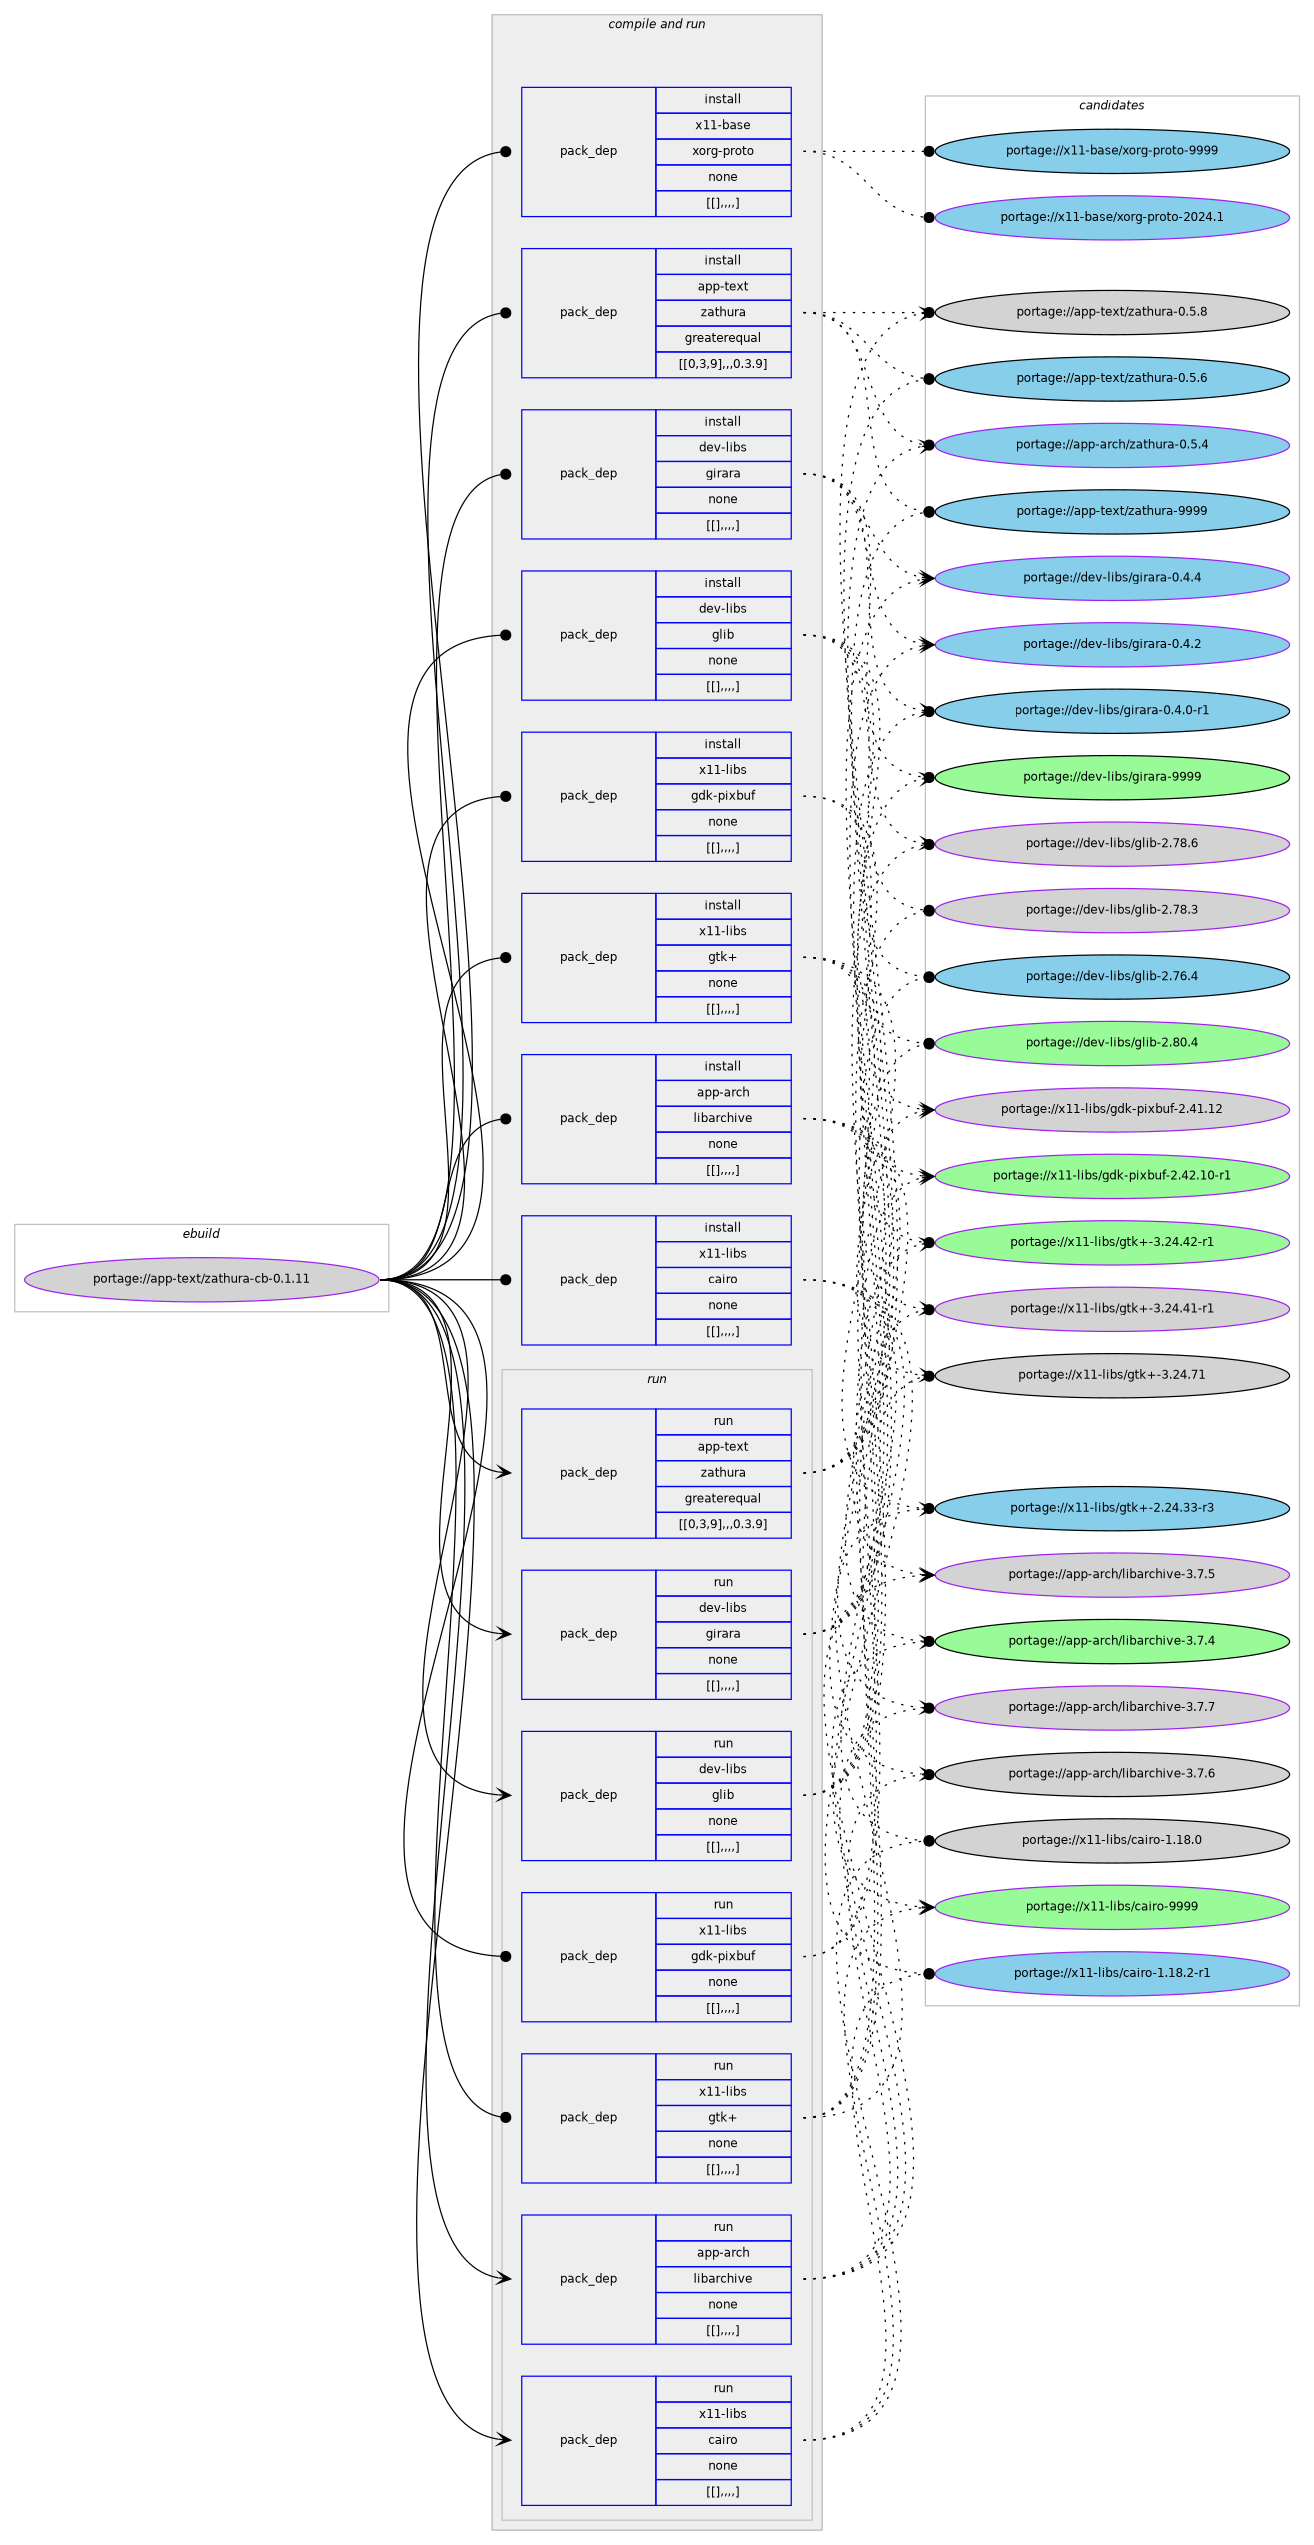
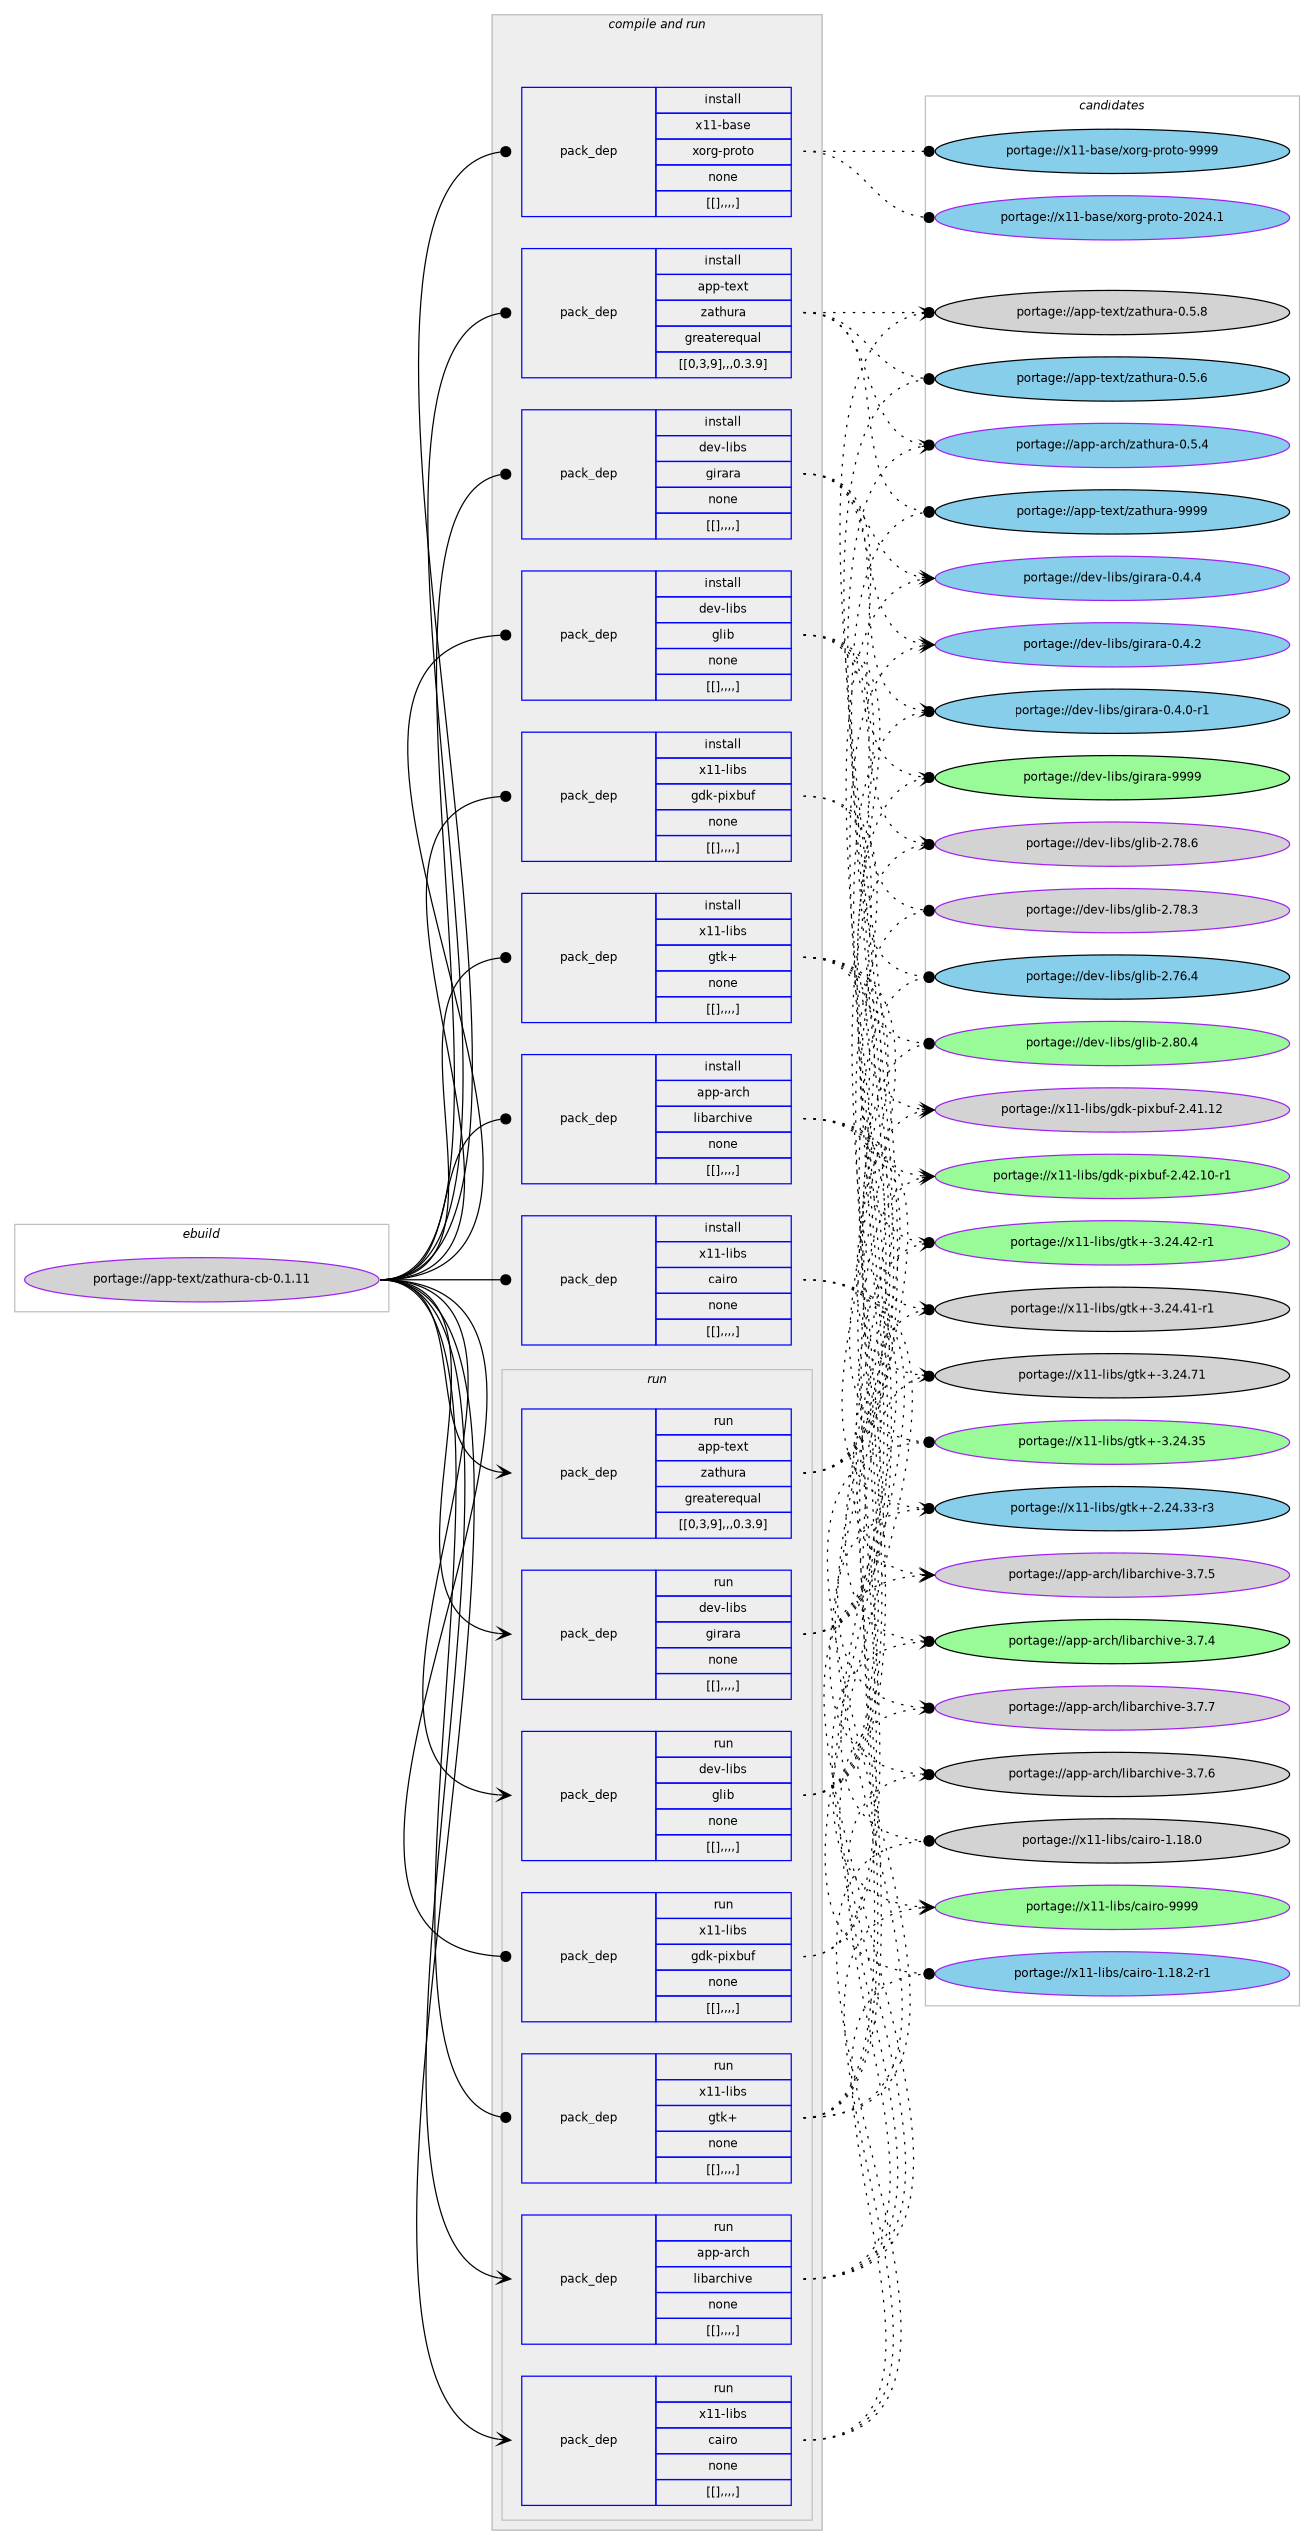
node "portage://x11-libs/gtk+-3.24.41-r1": color purple -> black
node "portage://x11-libs/gtk+-3.24.35": added
